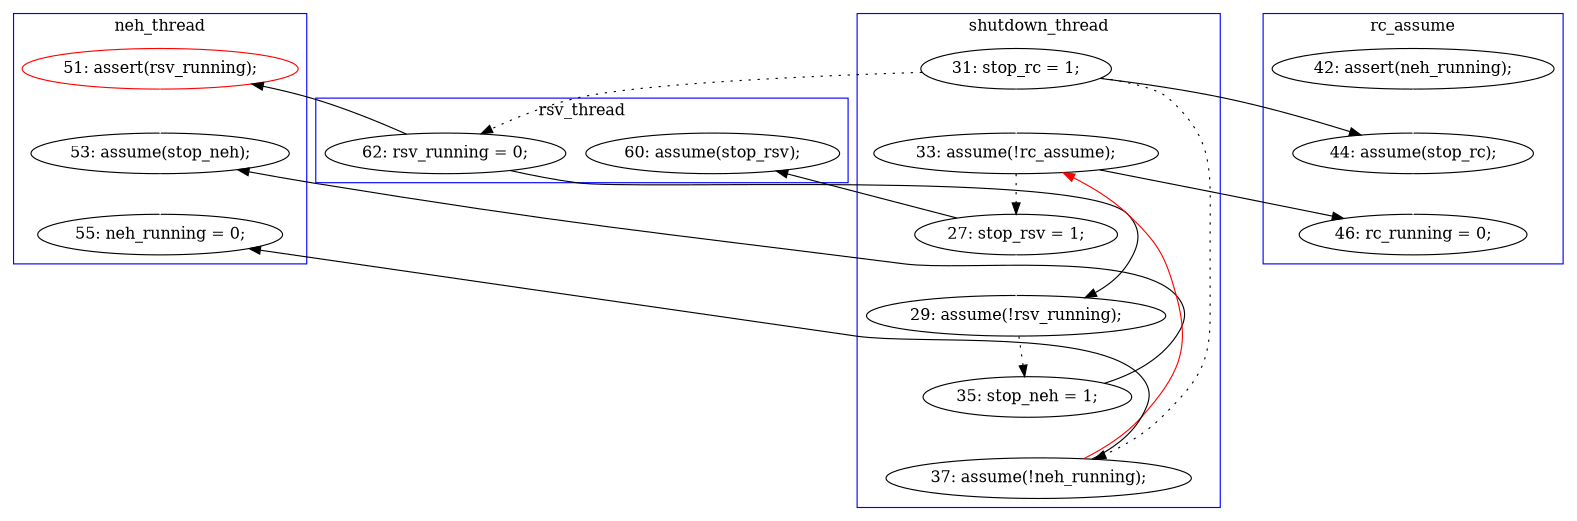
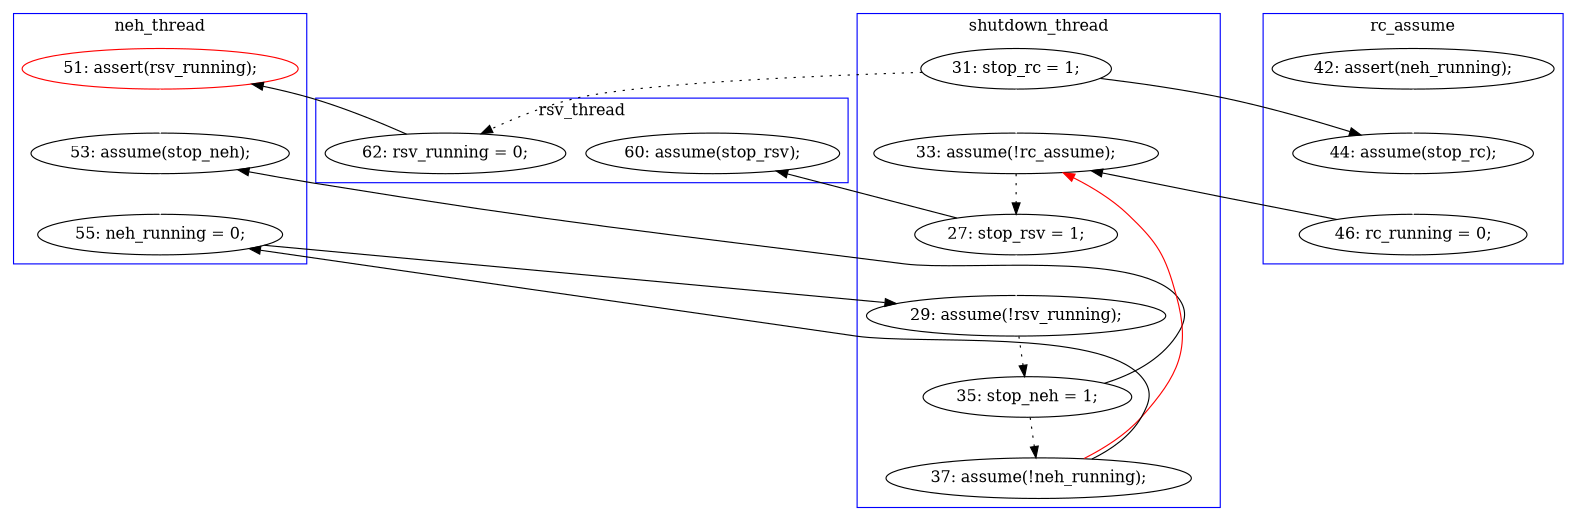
edge "62: rsv_running = 0;" -> "29: assume(!rsv_running);": now "55: neh_running = 0;" -> "29: assume(!rsv_running);"
edge "33: assume(!rc_assume);" -> "46: rc_running = 0;": reversed
edge "31: stop_rc = 1;" -> "37: assume(!neh_running);": now "35: stop_neh = 1;" -> "37: assume(!neh_running);"
